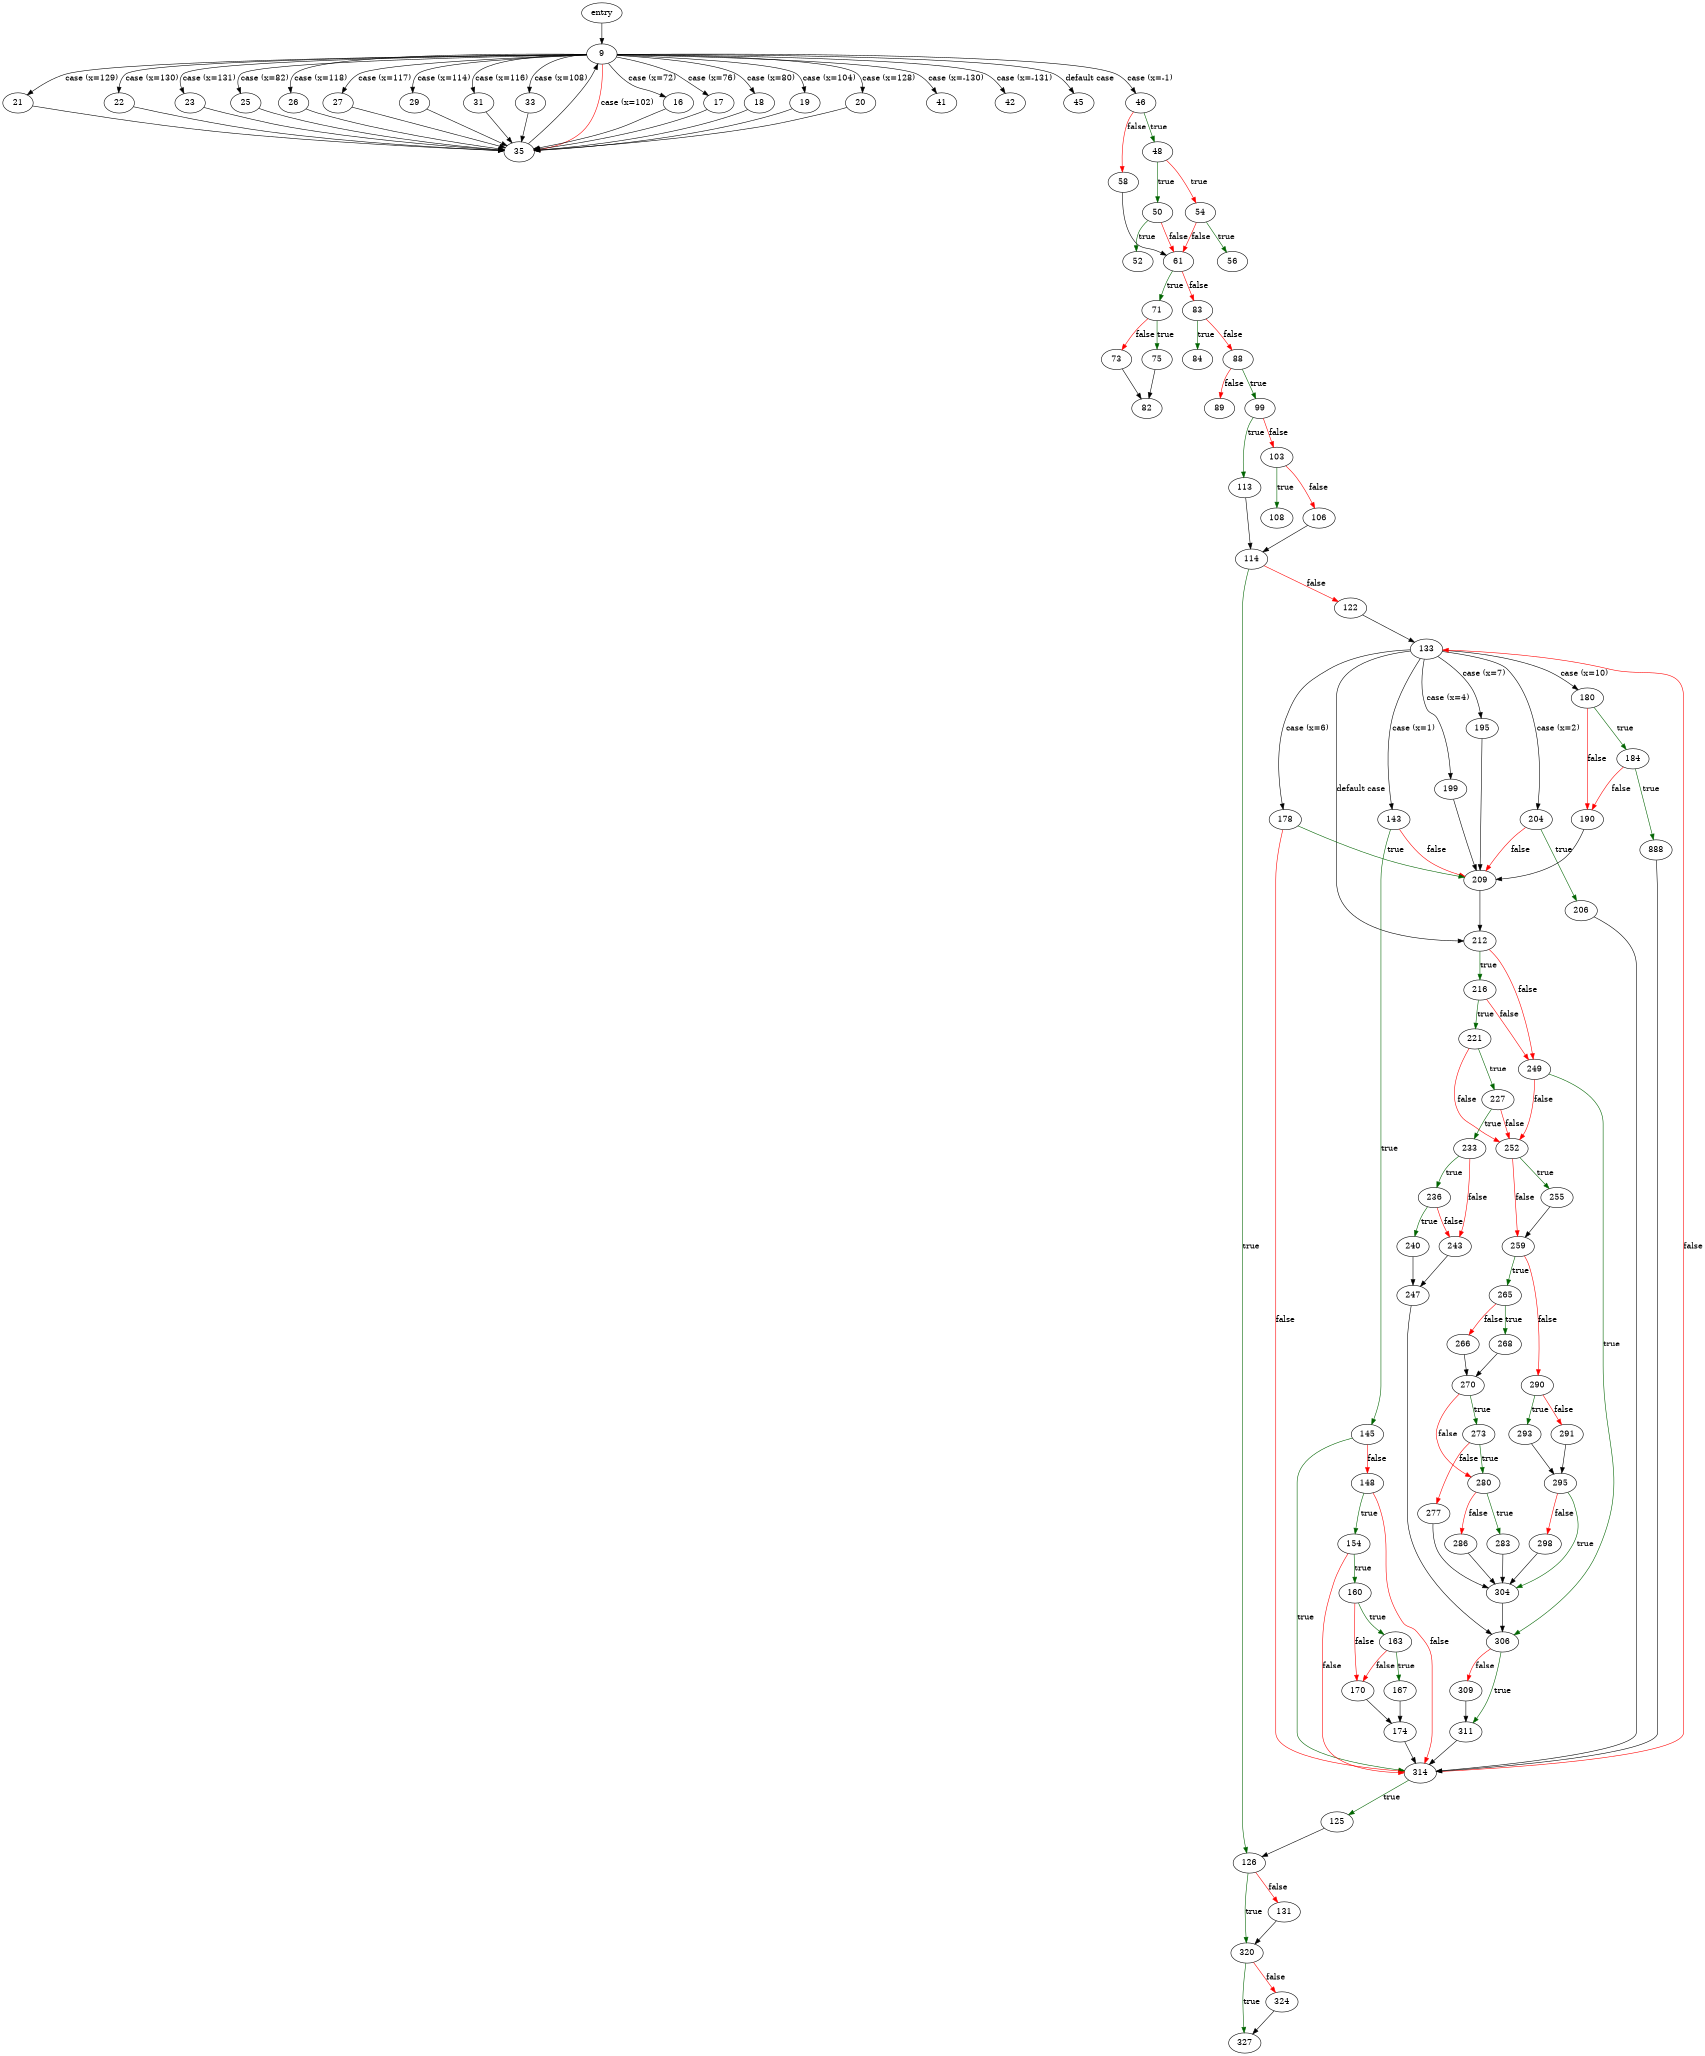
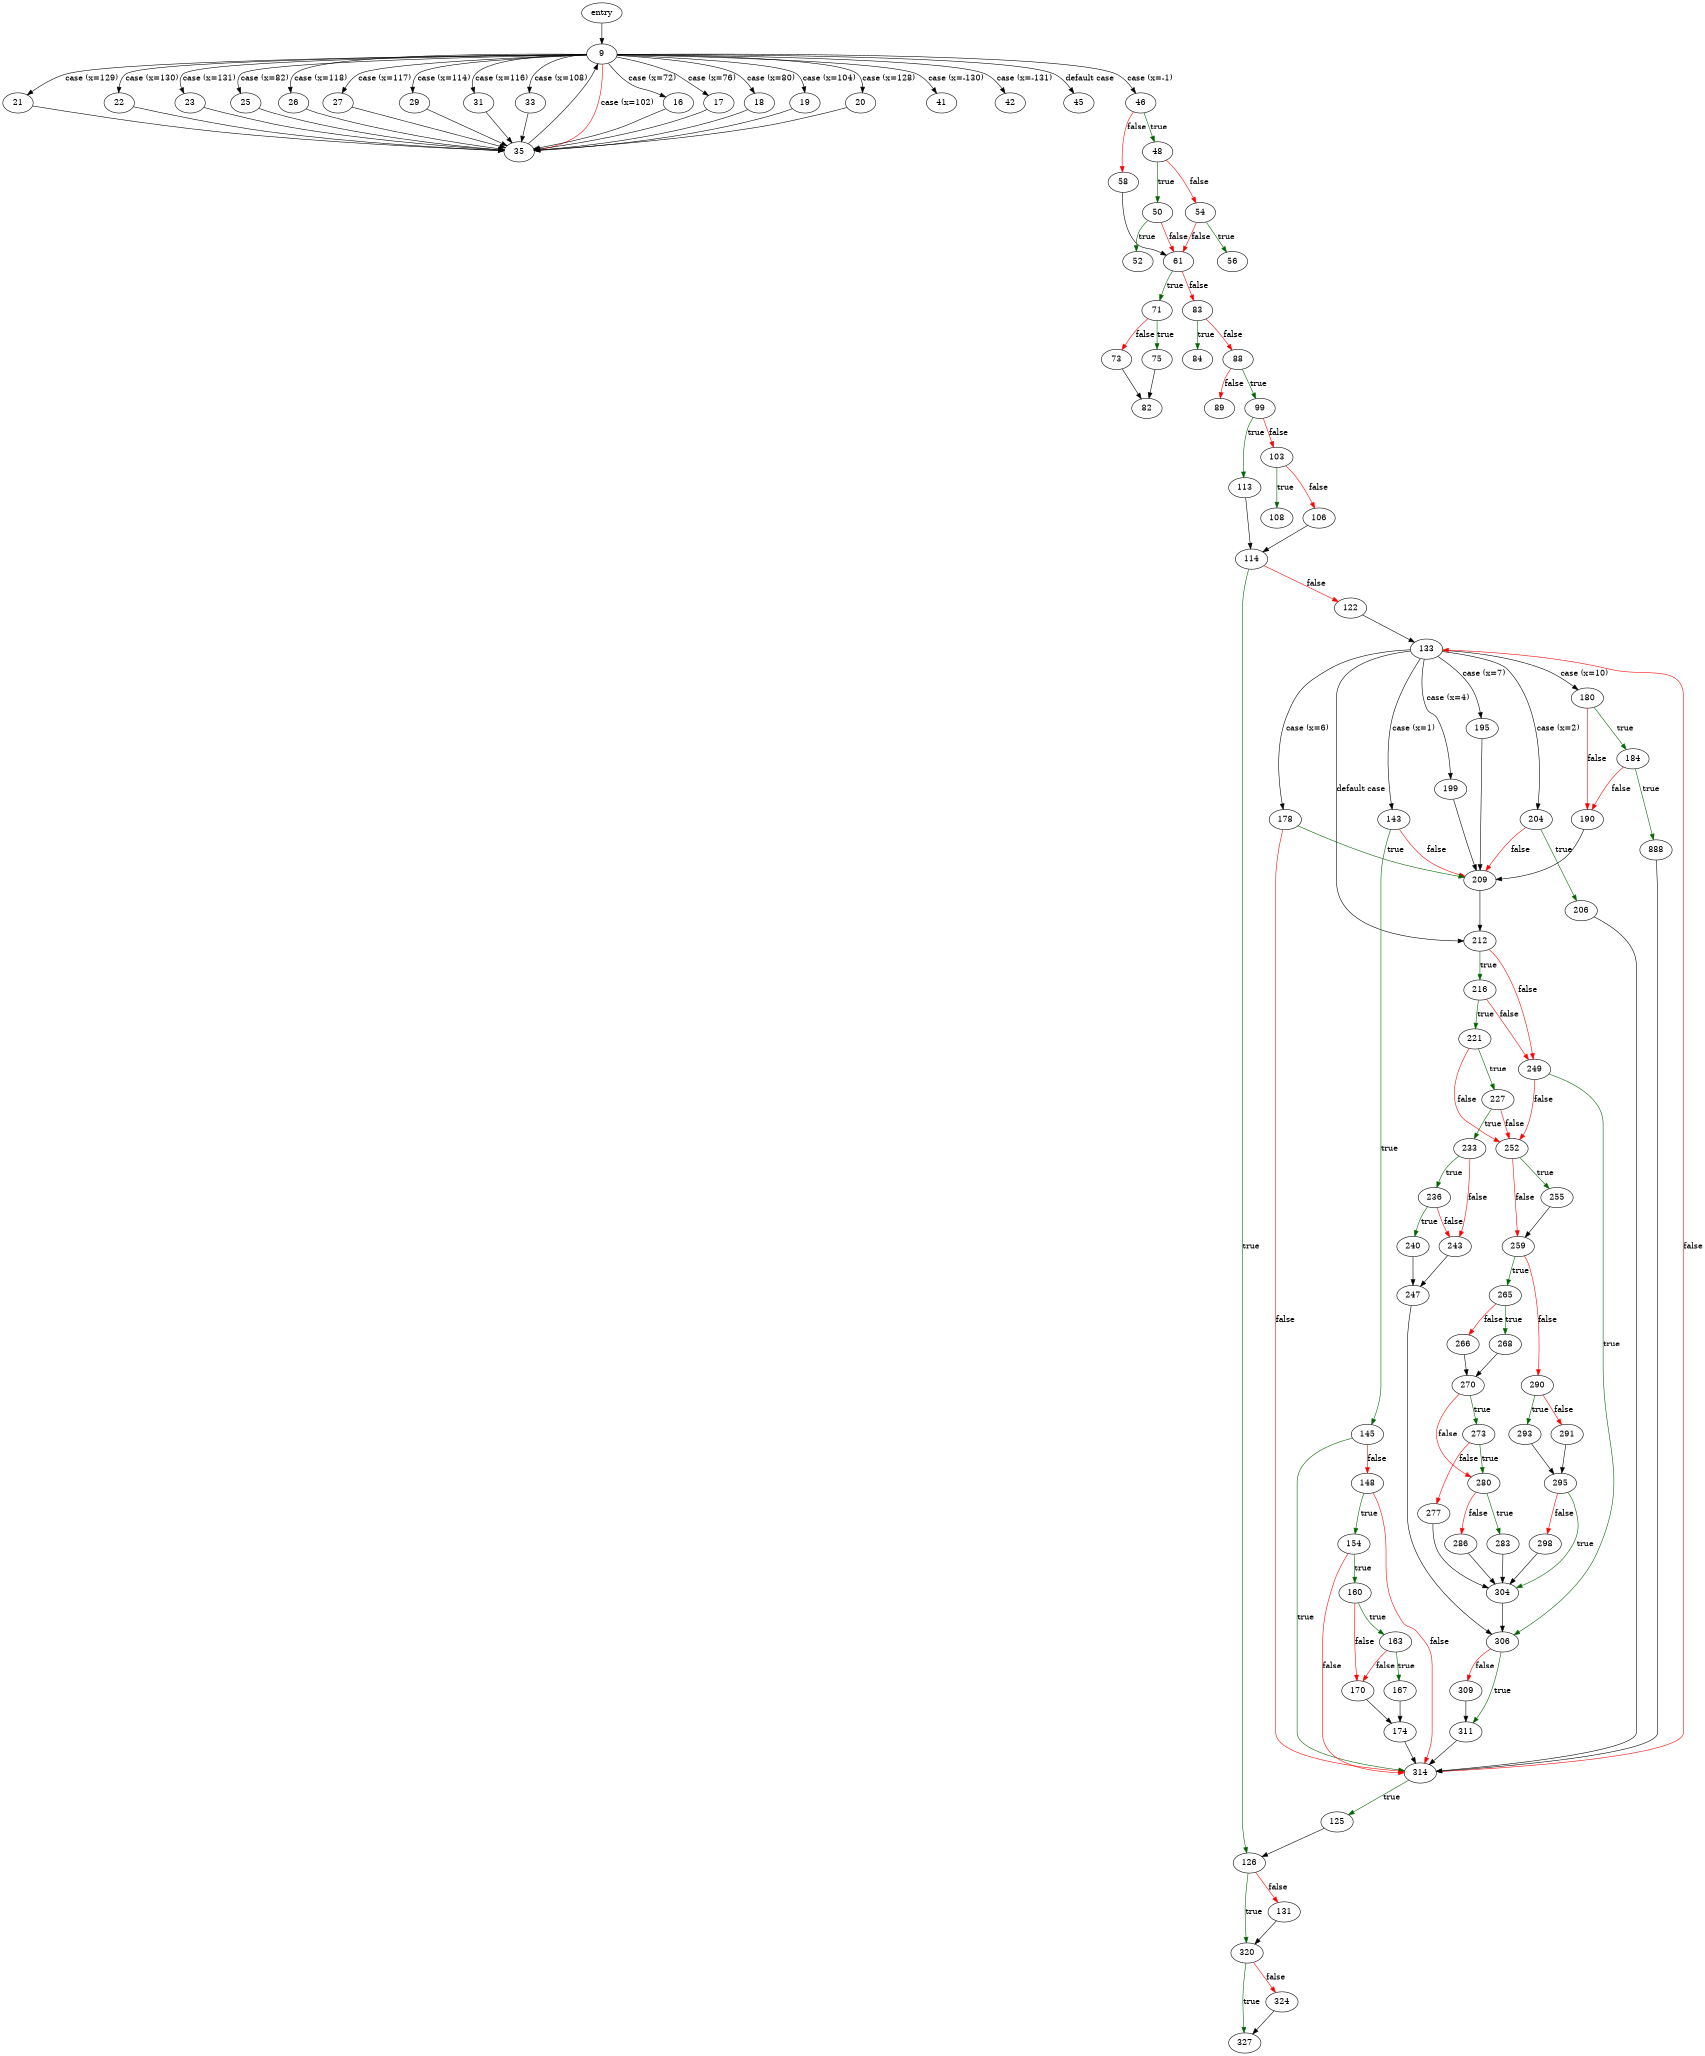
edge "48" -> "54": label "true" -> "false"
